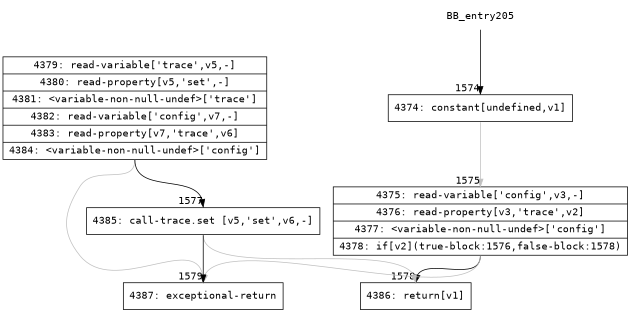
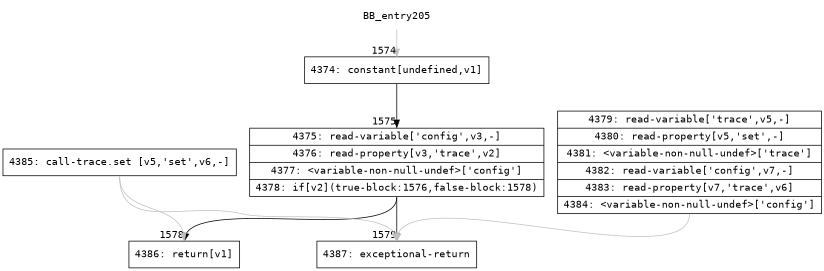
edge "BB_entry205" -> "4374: constant[undefined,v1]": color black -> gray
edge "4374: constant[undefined,v1]" -> "4375: read-variable['config',v3,-]": color gray -> black
edge "4379: read-variable['trace',v5,-]" -> "4385: call-trace.set [v5,'set',v6,-]": removed
edge "4385: call-trace.set [v5,'set',v6,-]" -> "4387: exceptional-return": color black -> gray
edge "4375: read-variable['config',v3,-]" -> "4387: exceptional-return": color gray -> black
